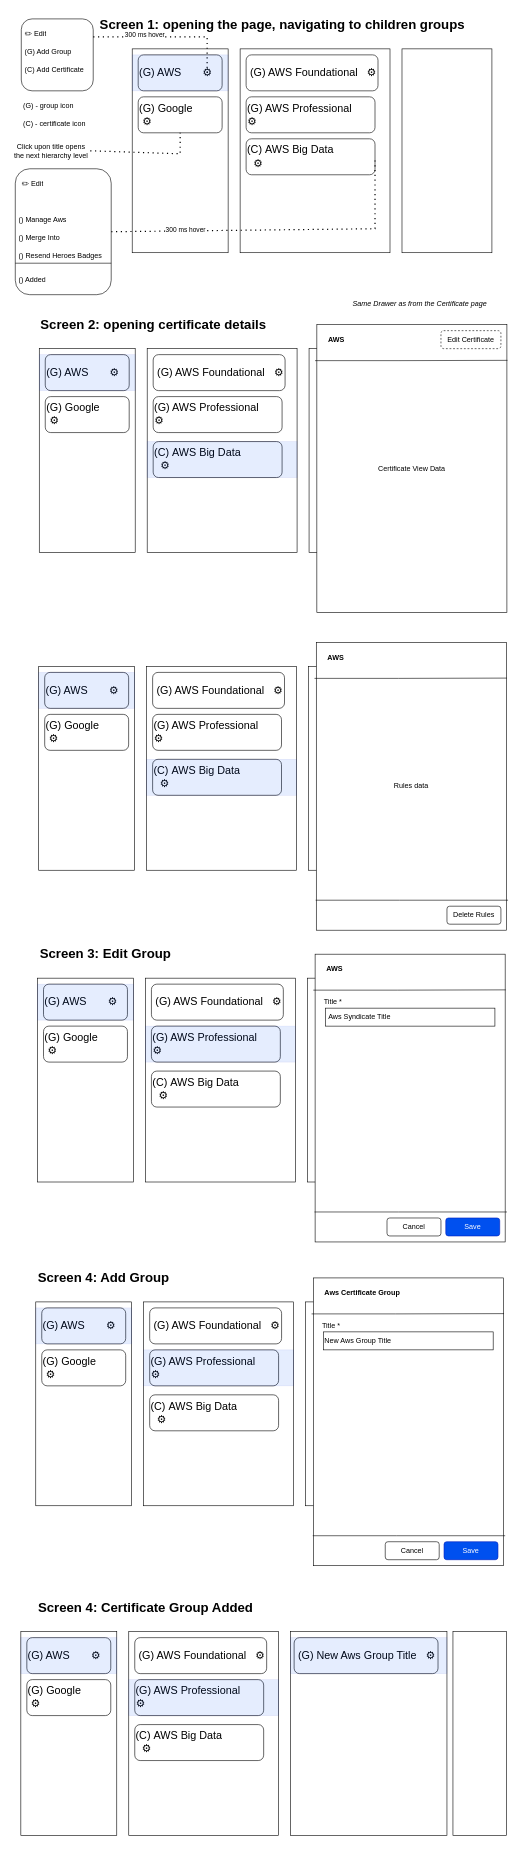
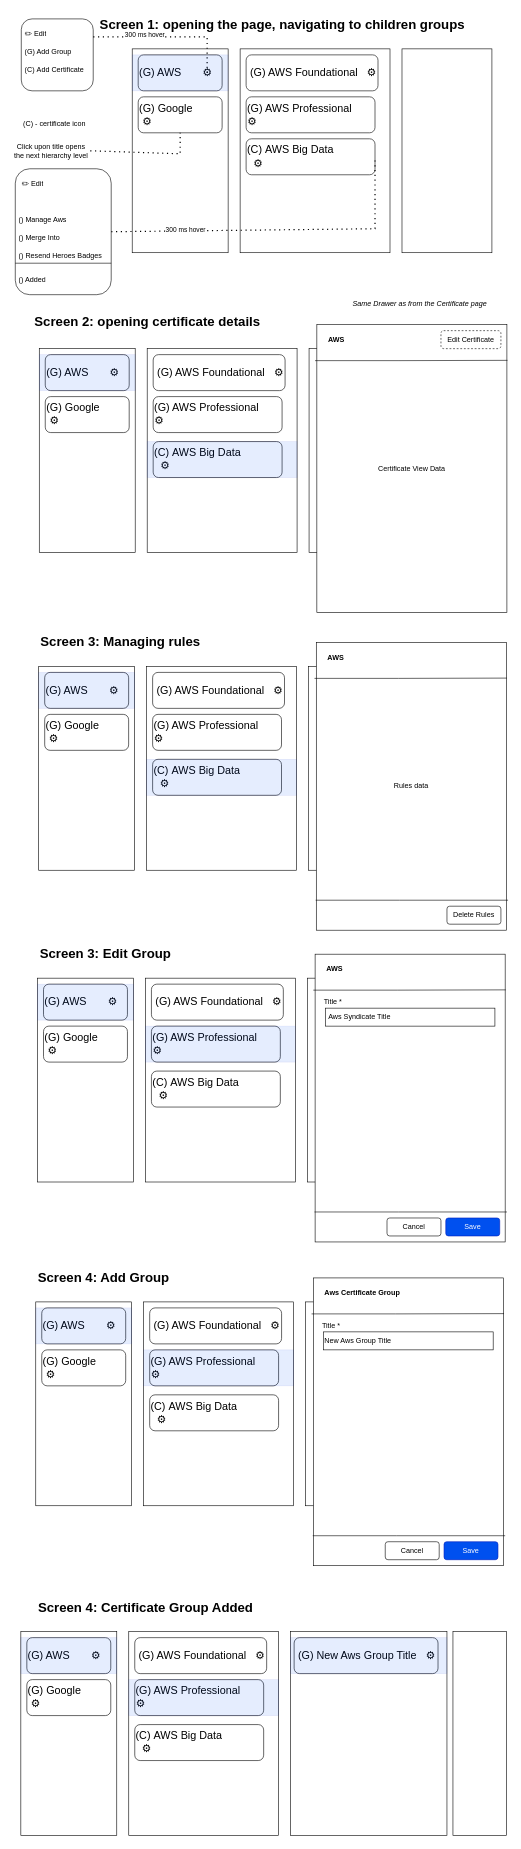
node "(G) - group icon": removed
node "Screen 2: opening certificate details": moved (153, 324) -> (147, 321)
node "Screen 3: Managing rules": added
